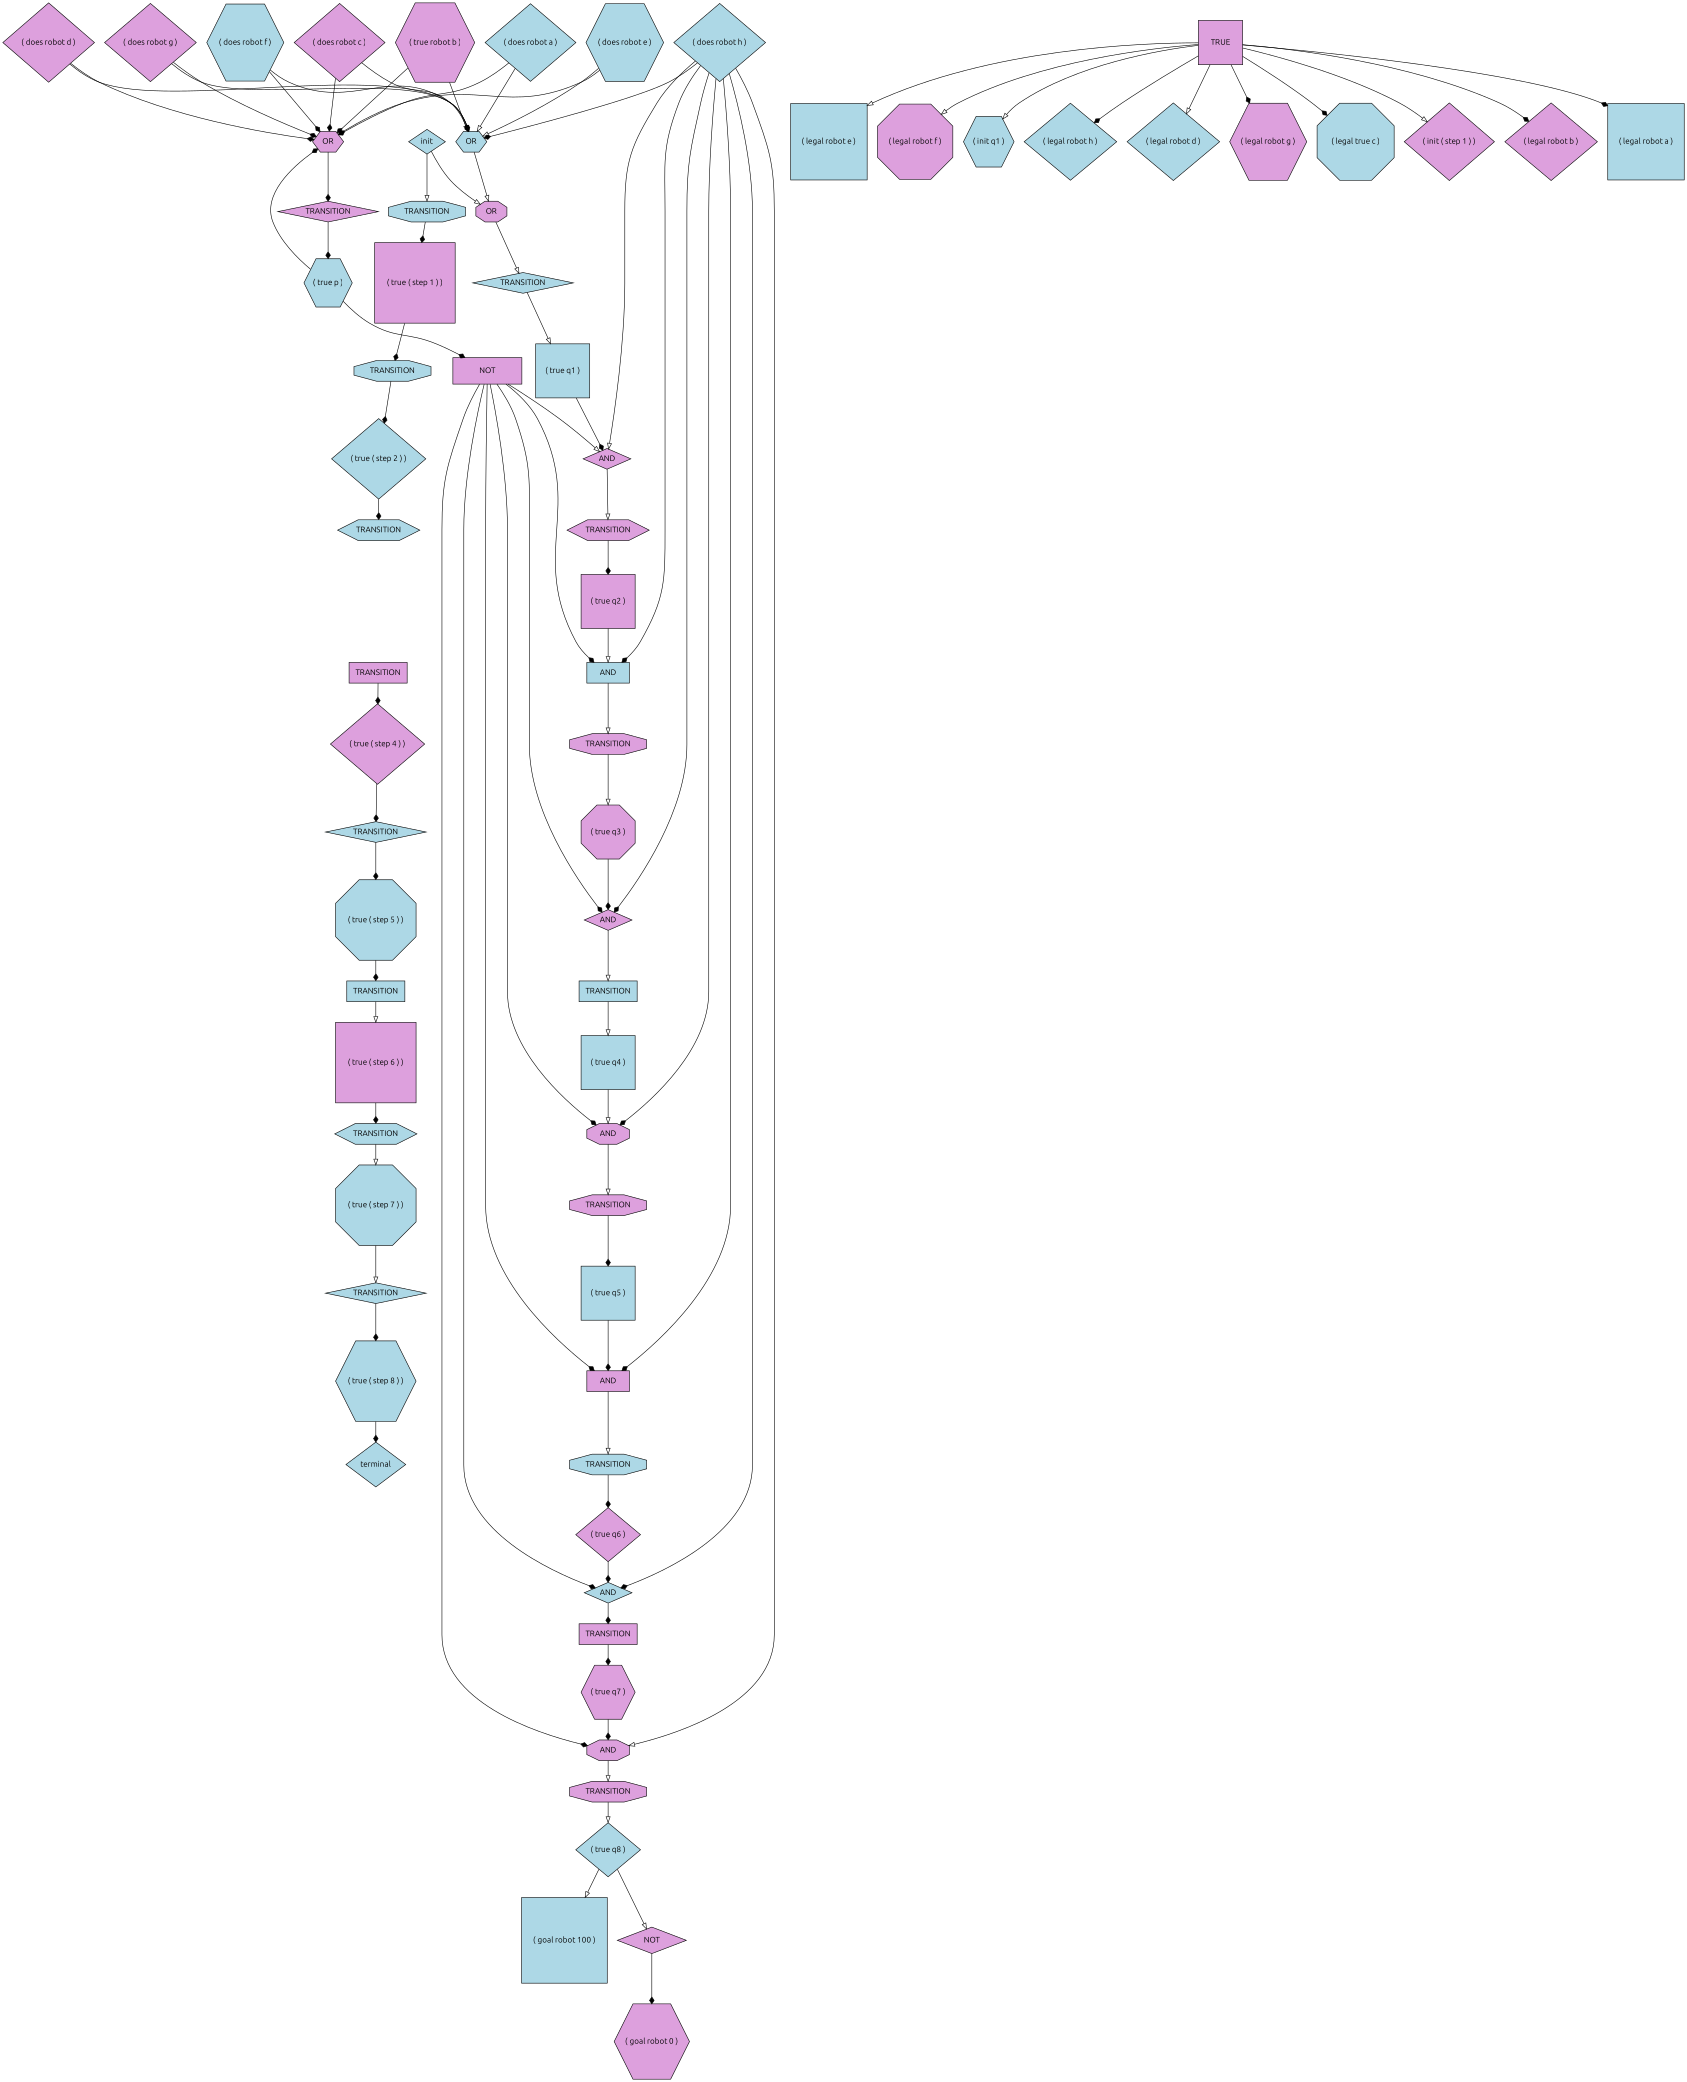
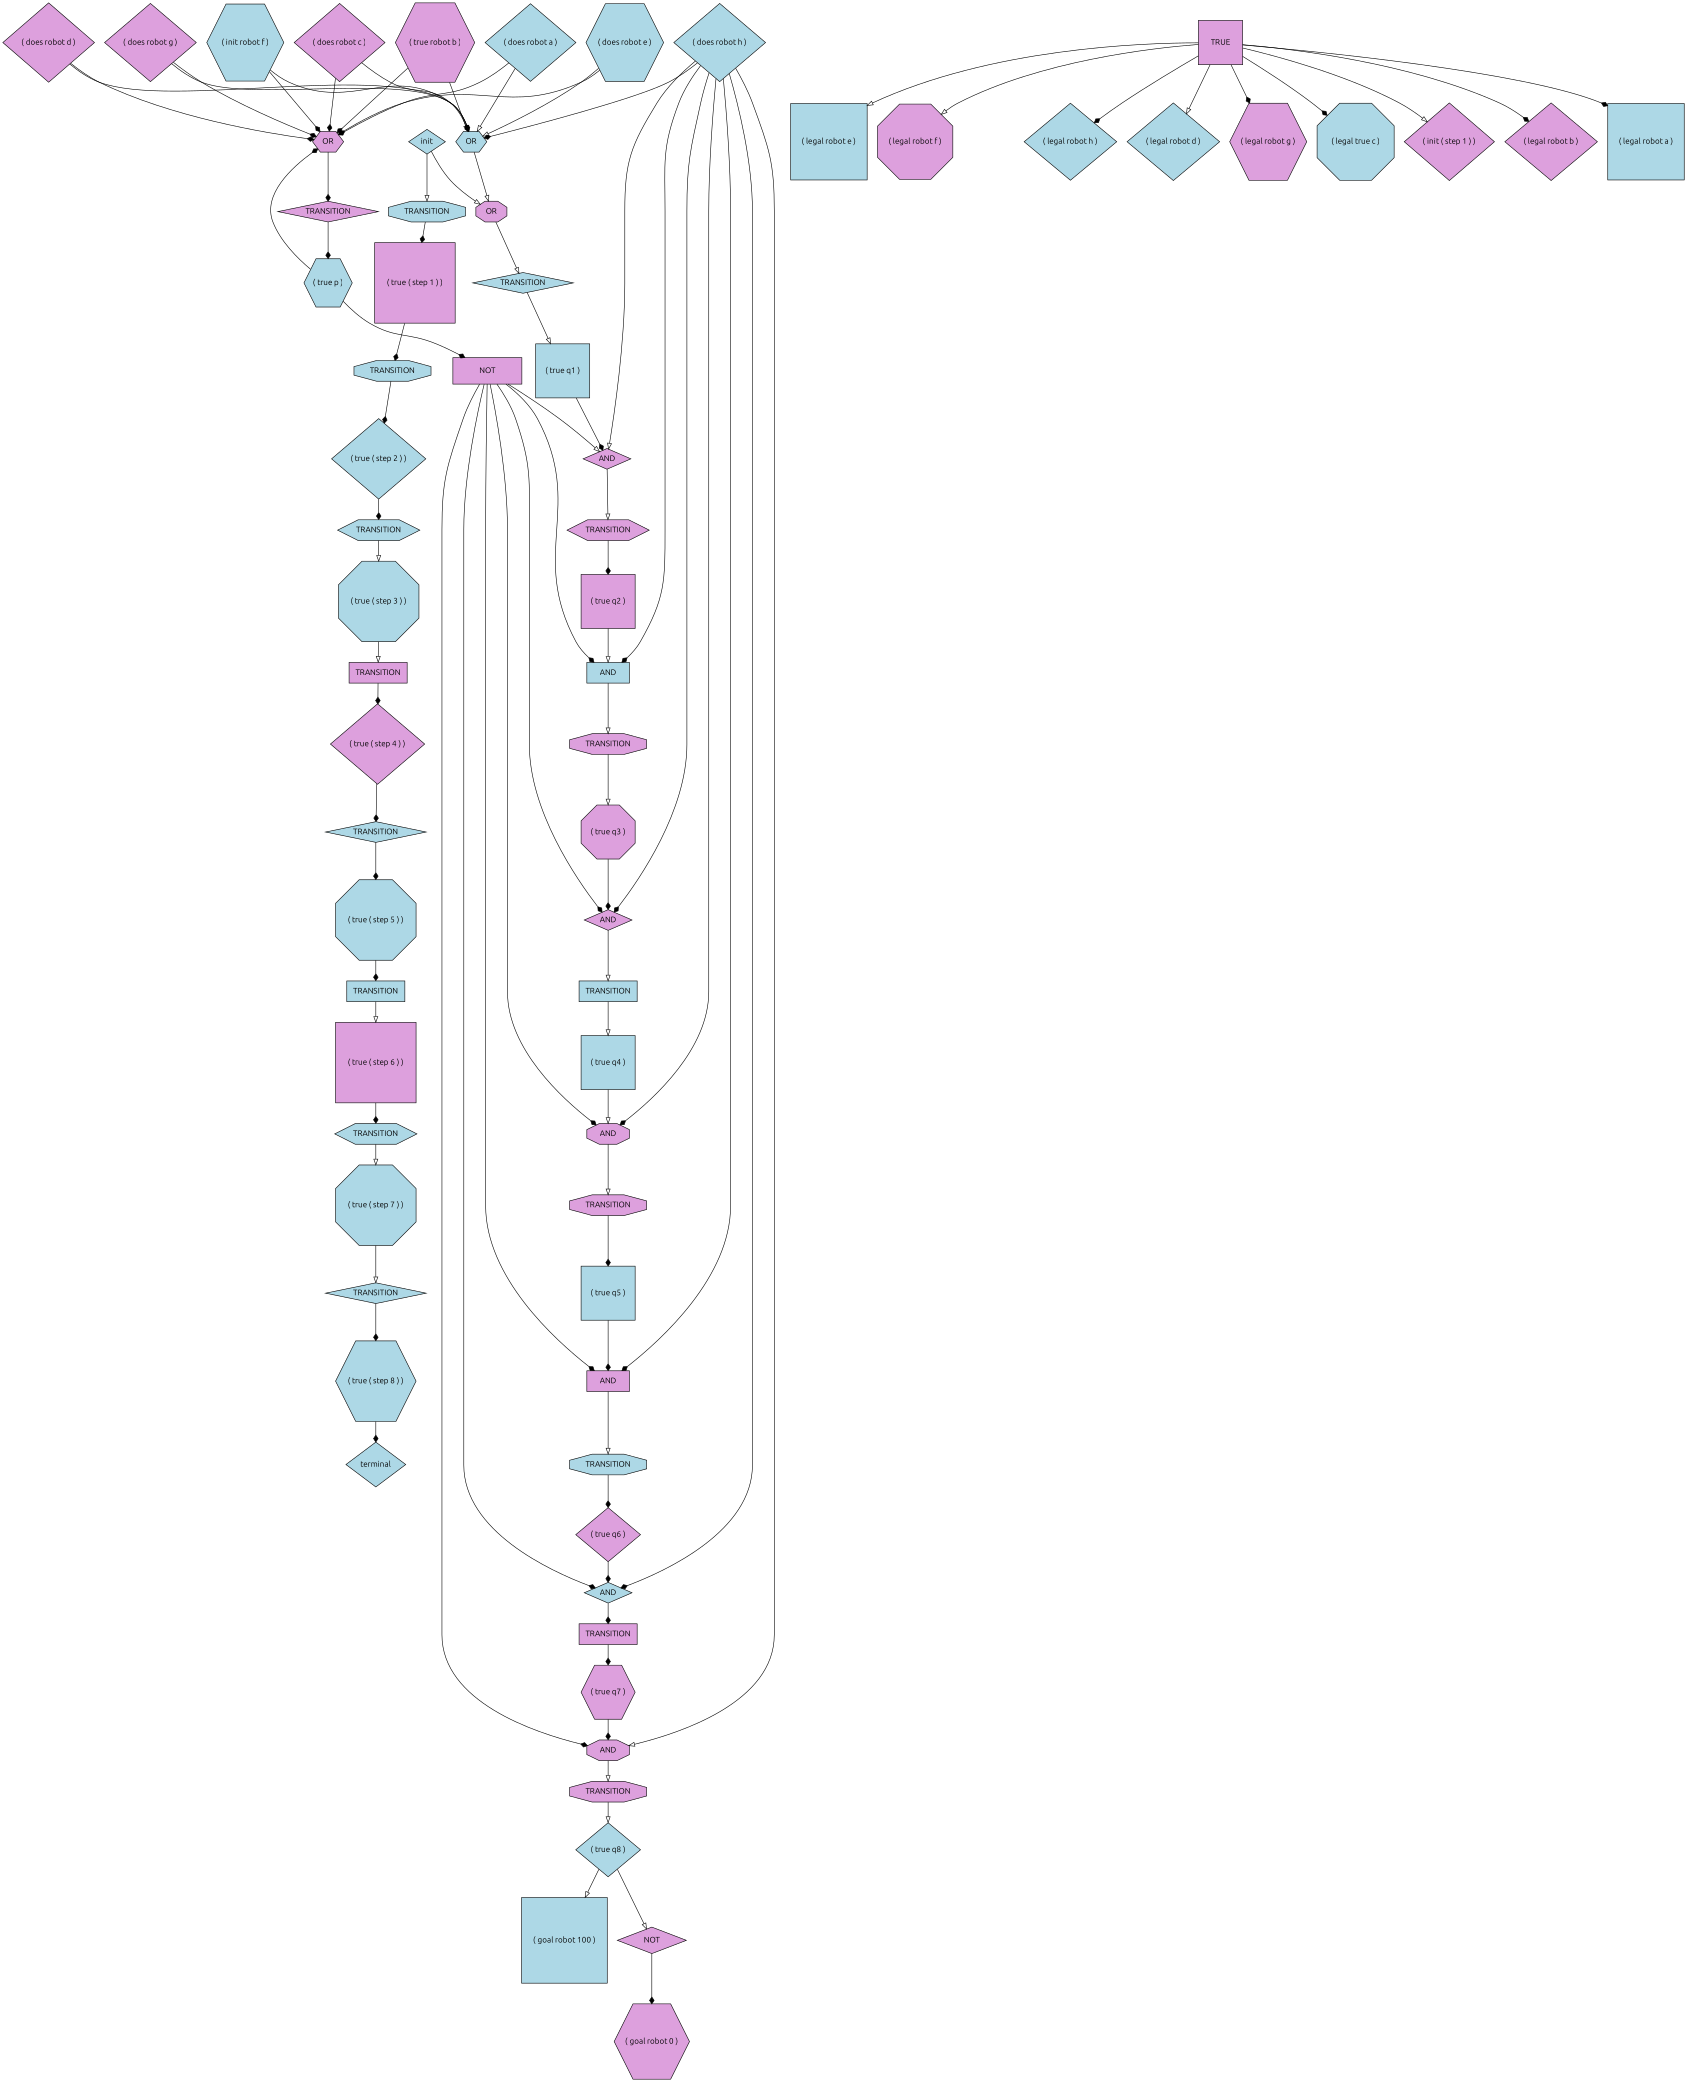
node "( does robot f )": label "( does robot f )" -> "( init robot f )"
node "( init q1 )": removed
node "( true ( step 3 ) )": added
